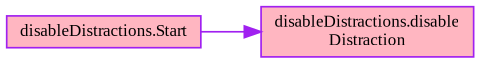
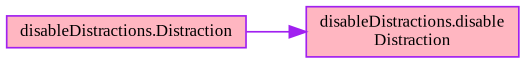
node "disableDistractions.Start": label "disableDistractions.Start" -> "disableDistractions.Distraction"
